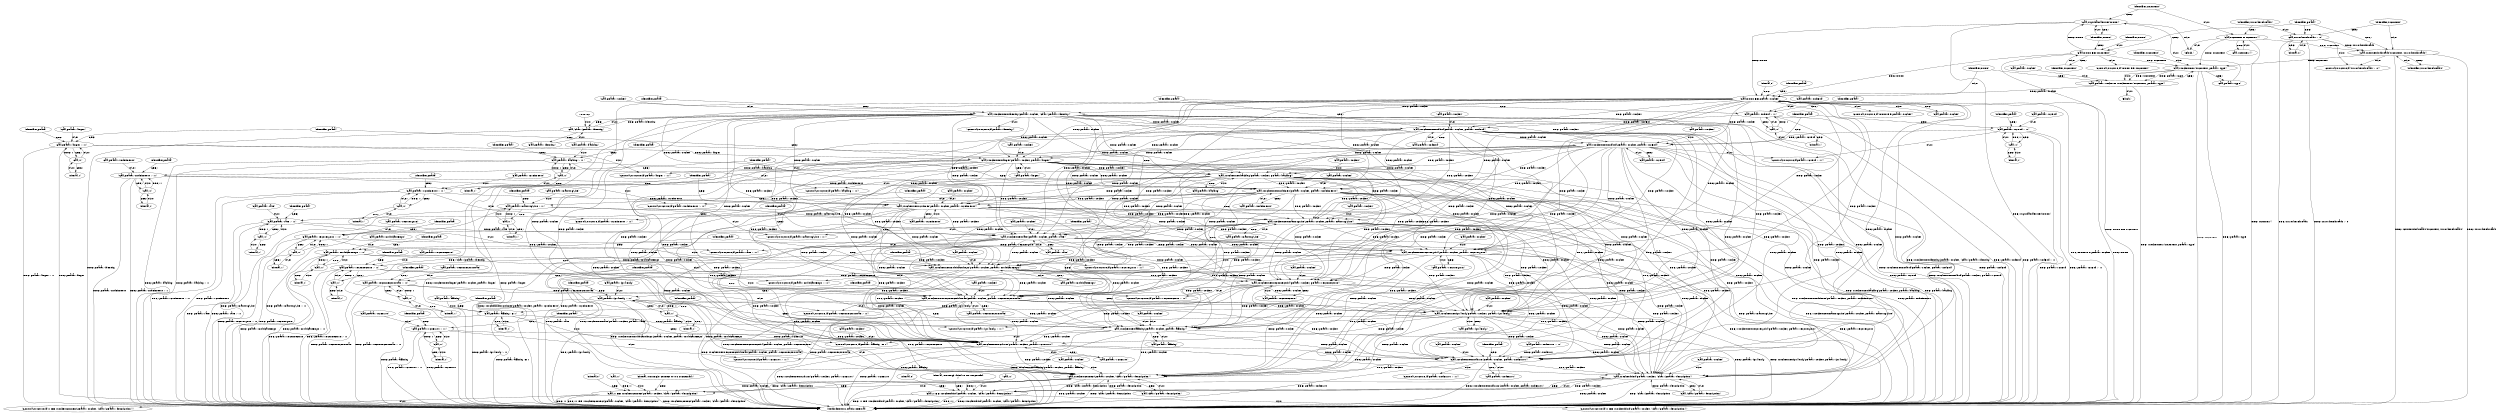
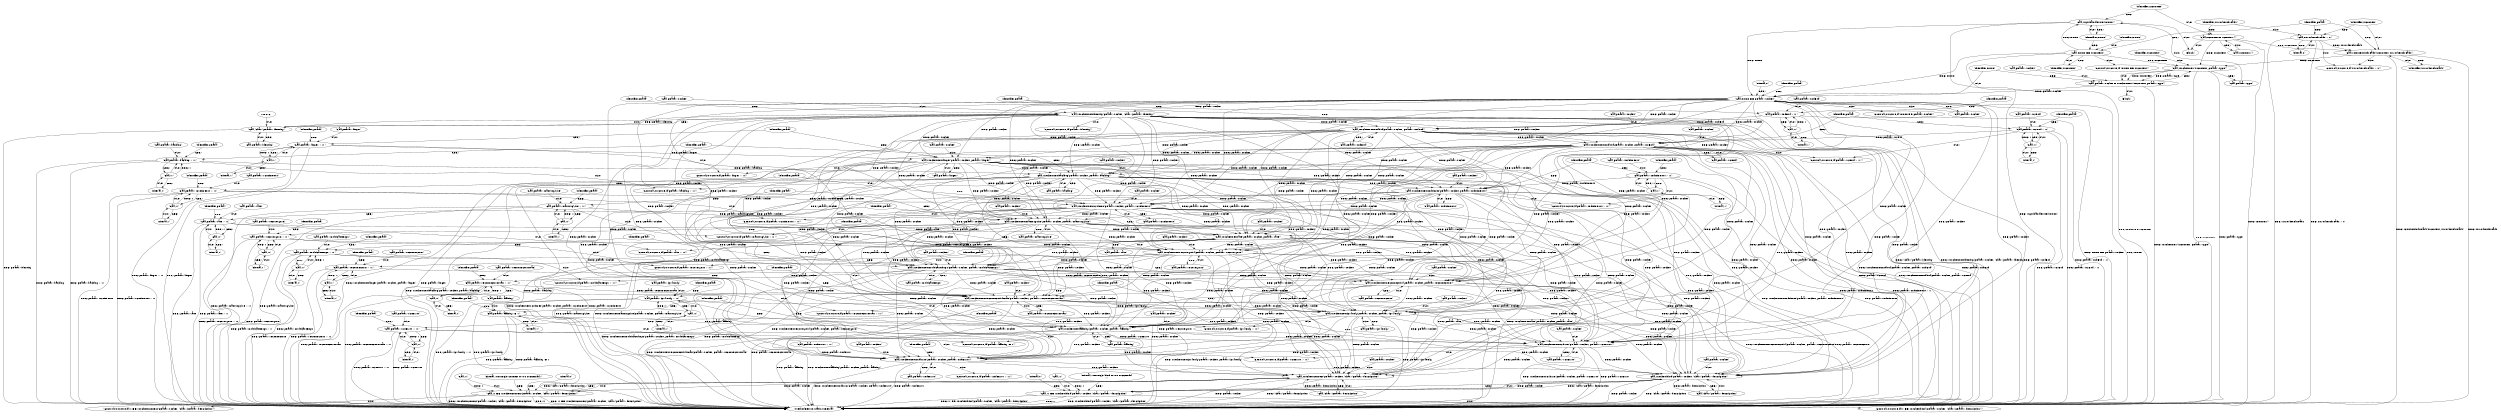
edge "(Call,NULL == pData->socket)" -> "(Call,zsocket_set_backlog(pData->socket, pData->backlog))": added, label "DDG: pData->socket"
node "(ControlStructure,if(pData->reconnectIVL > -1))": removed
